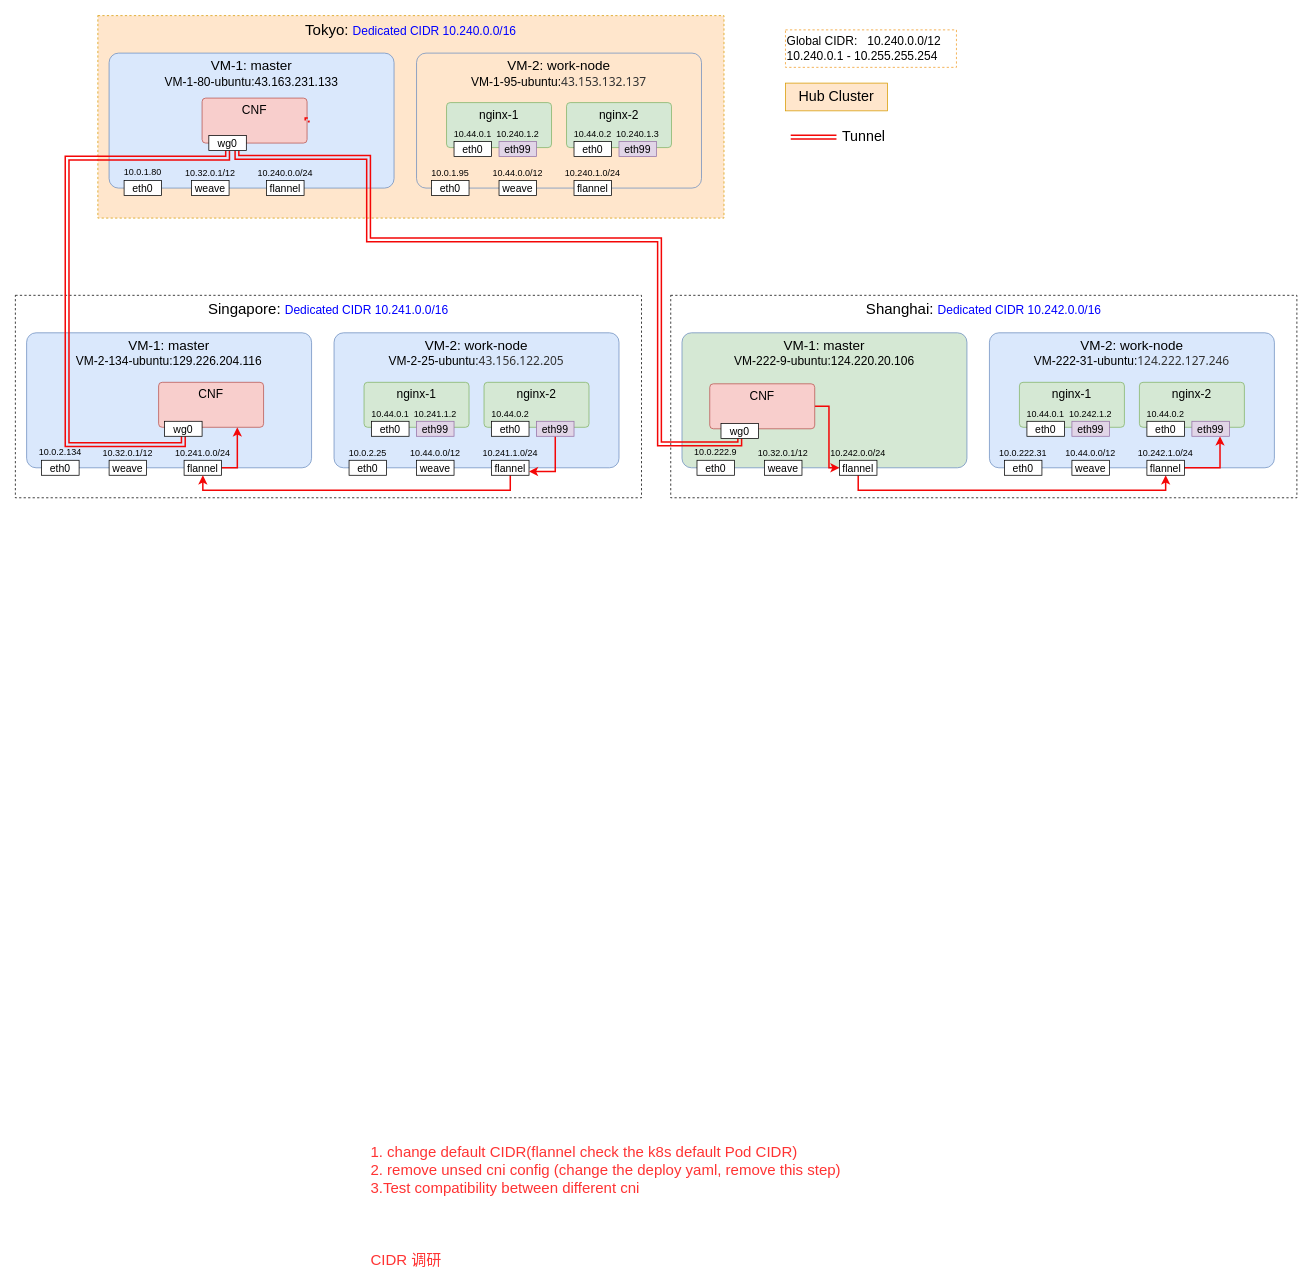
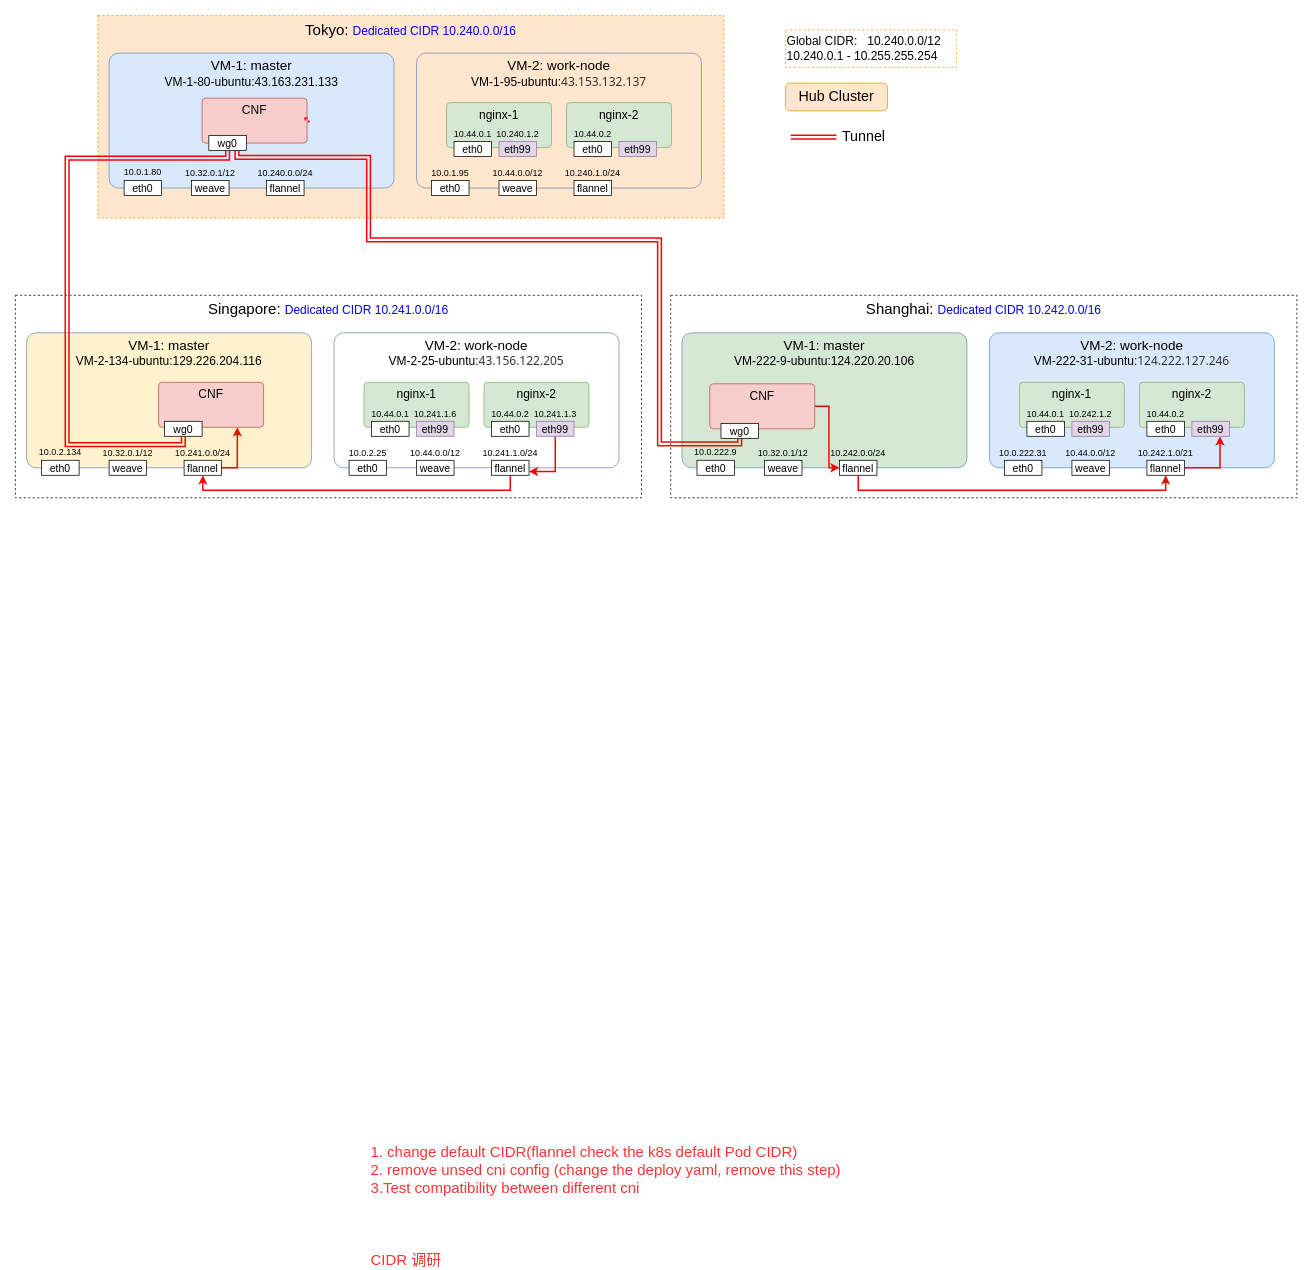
node "Hub Cluster": shape rectangle -> rounded rectangle
node "10.240.1.3": removed
node "VM-1: master VM-2-134-ubuntu:129.226.204.116": fillcolor #dae8fc -> #fff2cc
node "VM-2: work-node VM-2-25-ubuntu:43.156.122.205": fillcolor #dae8fc -> #ffffff
node "10.241.1.2": label "10.241.1.2" -> "10.241.1.6"
node "10.241.1.3": added
node "10.242.1.0/24": label "10.242.1.0/24" -> "10.242.1.0/21"
